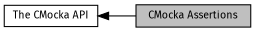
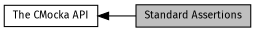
node "CMocka Assertions": label "CMocka Assertions" -> "Standard Assertions"
